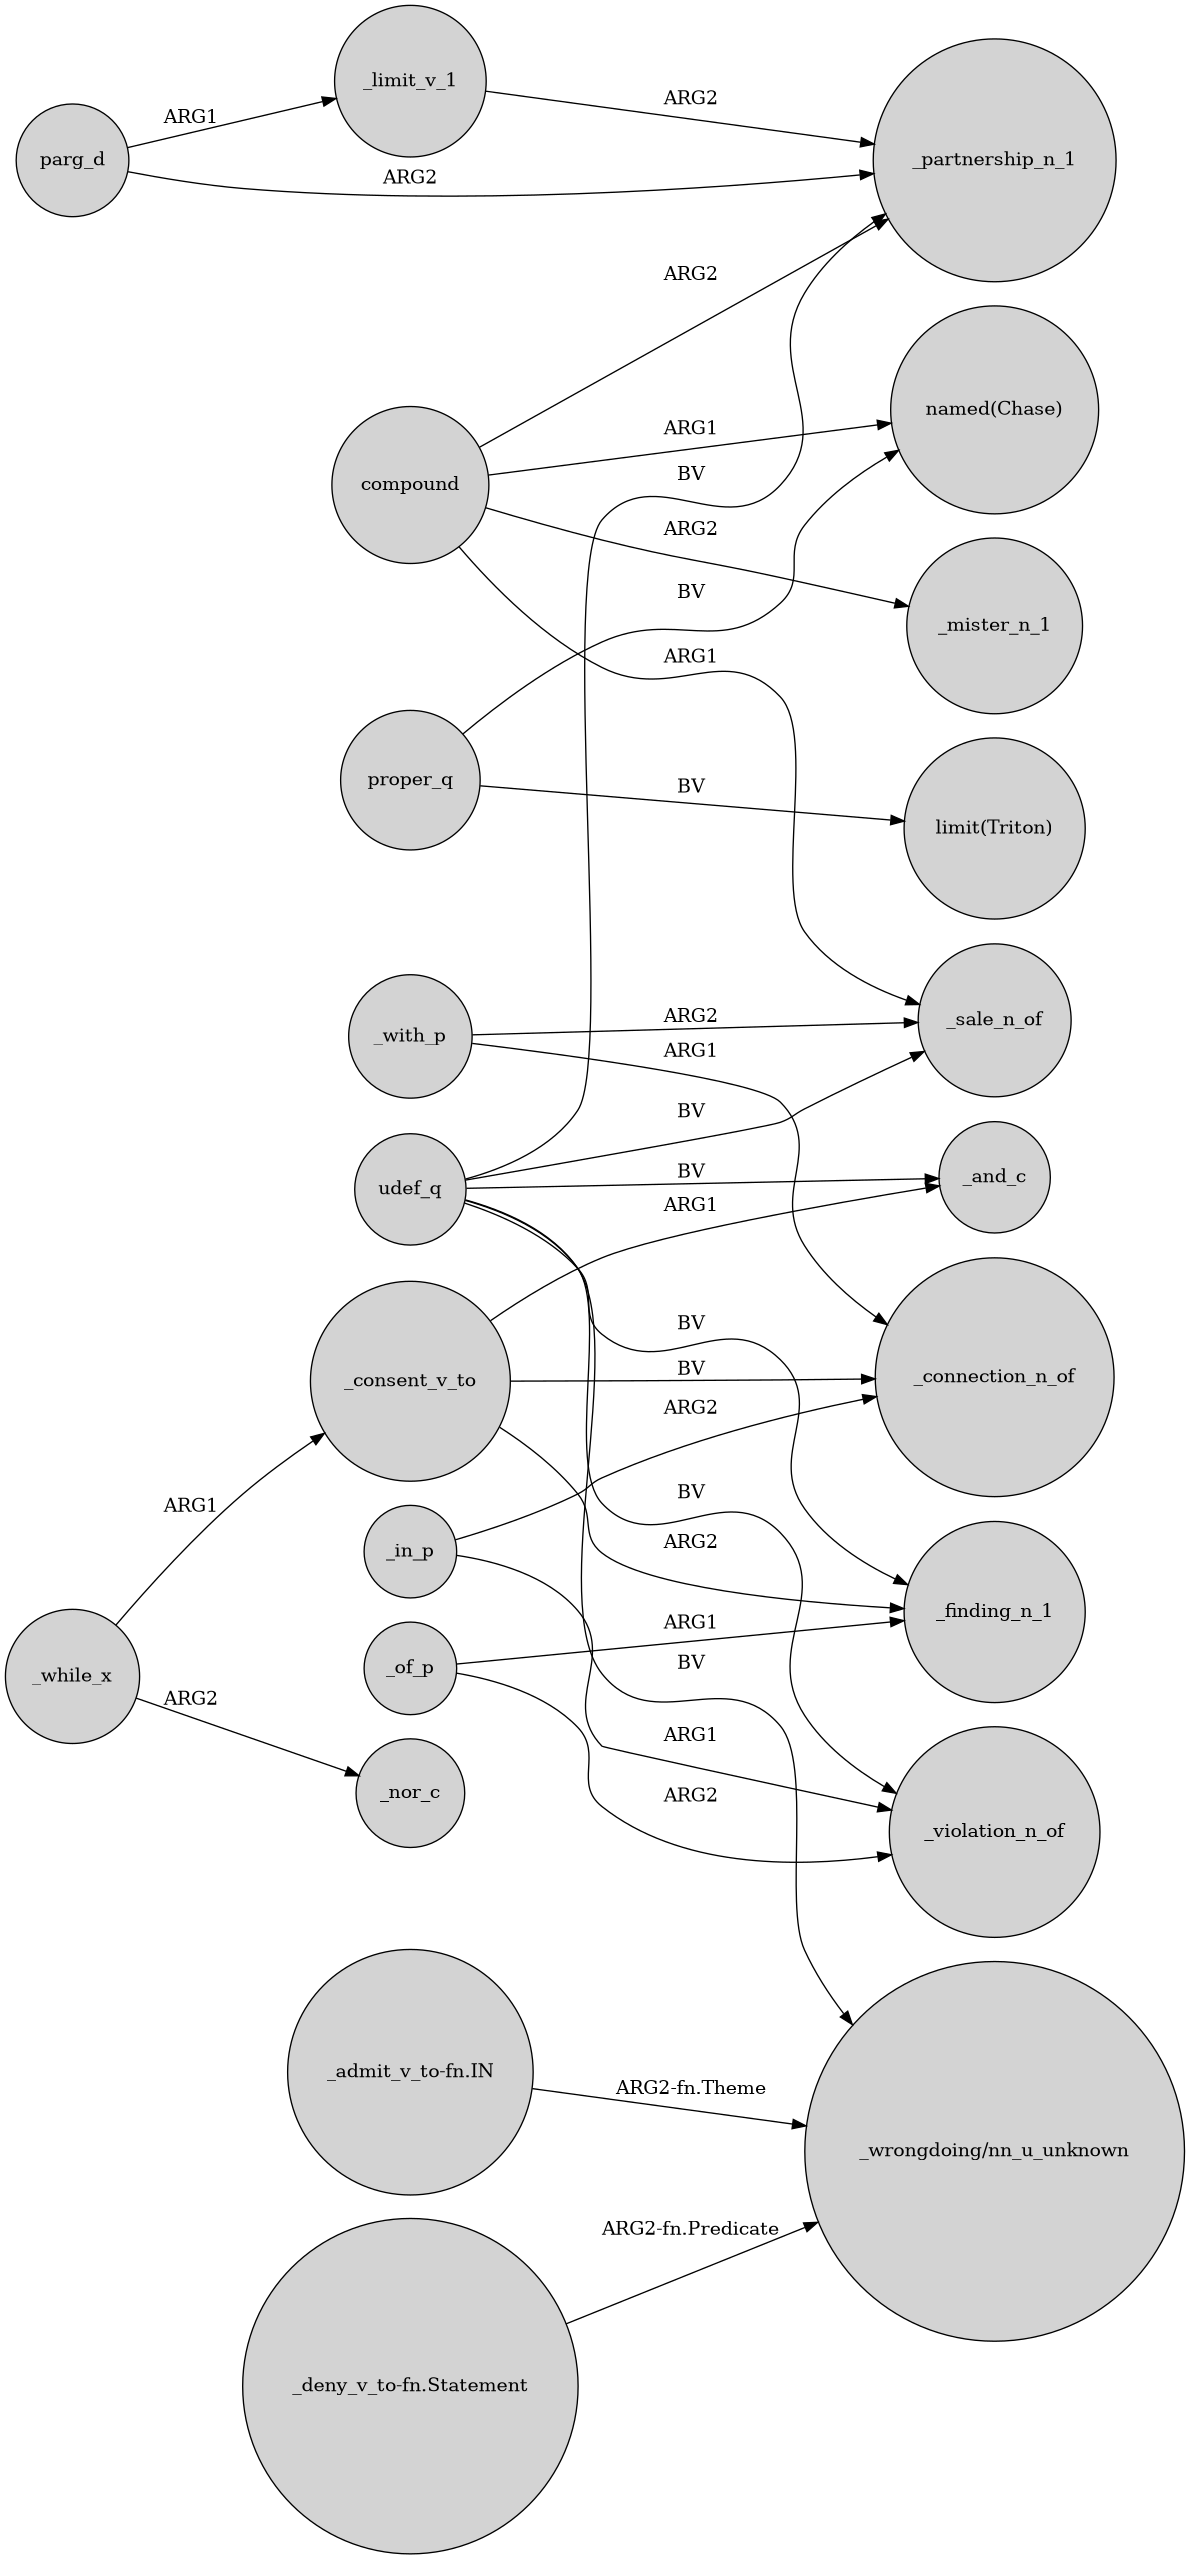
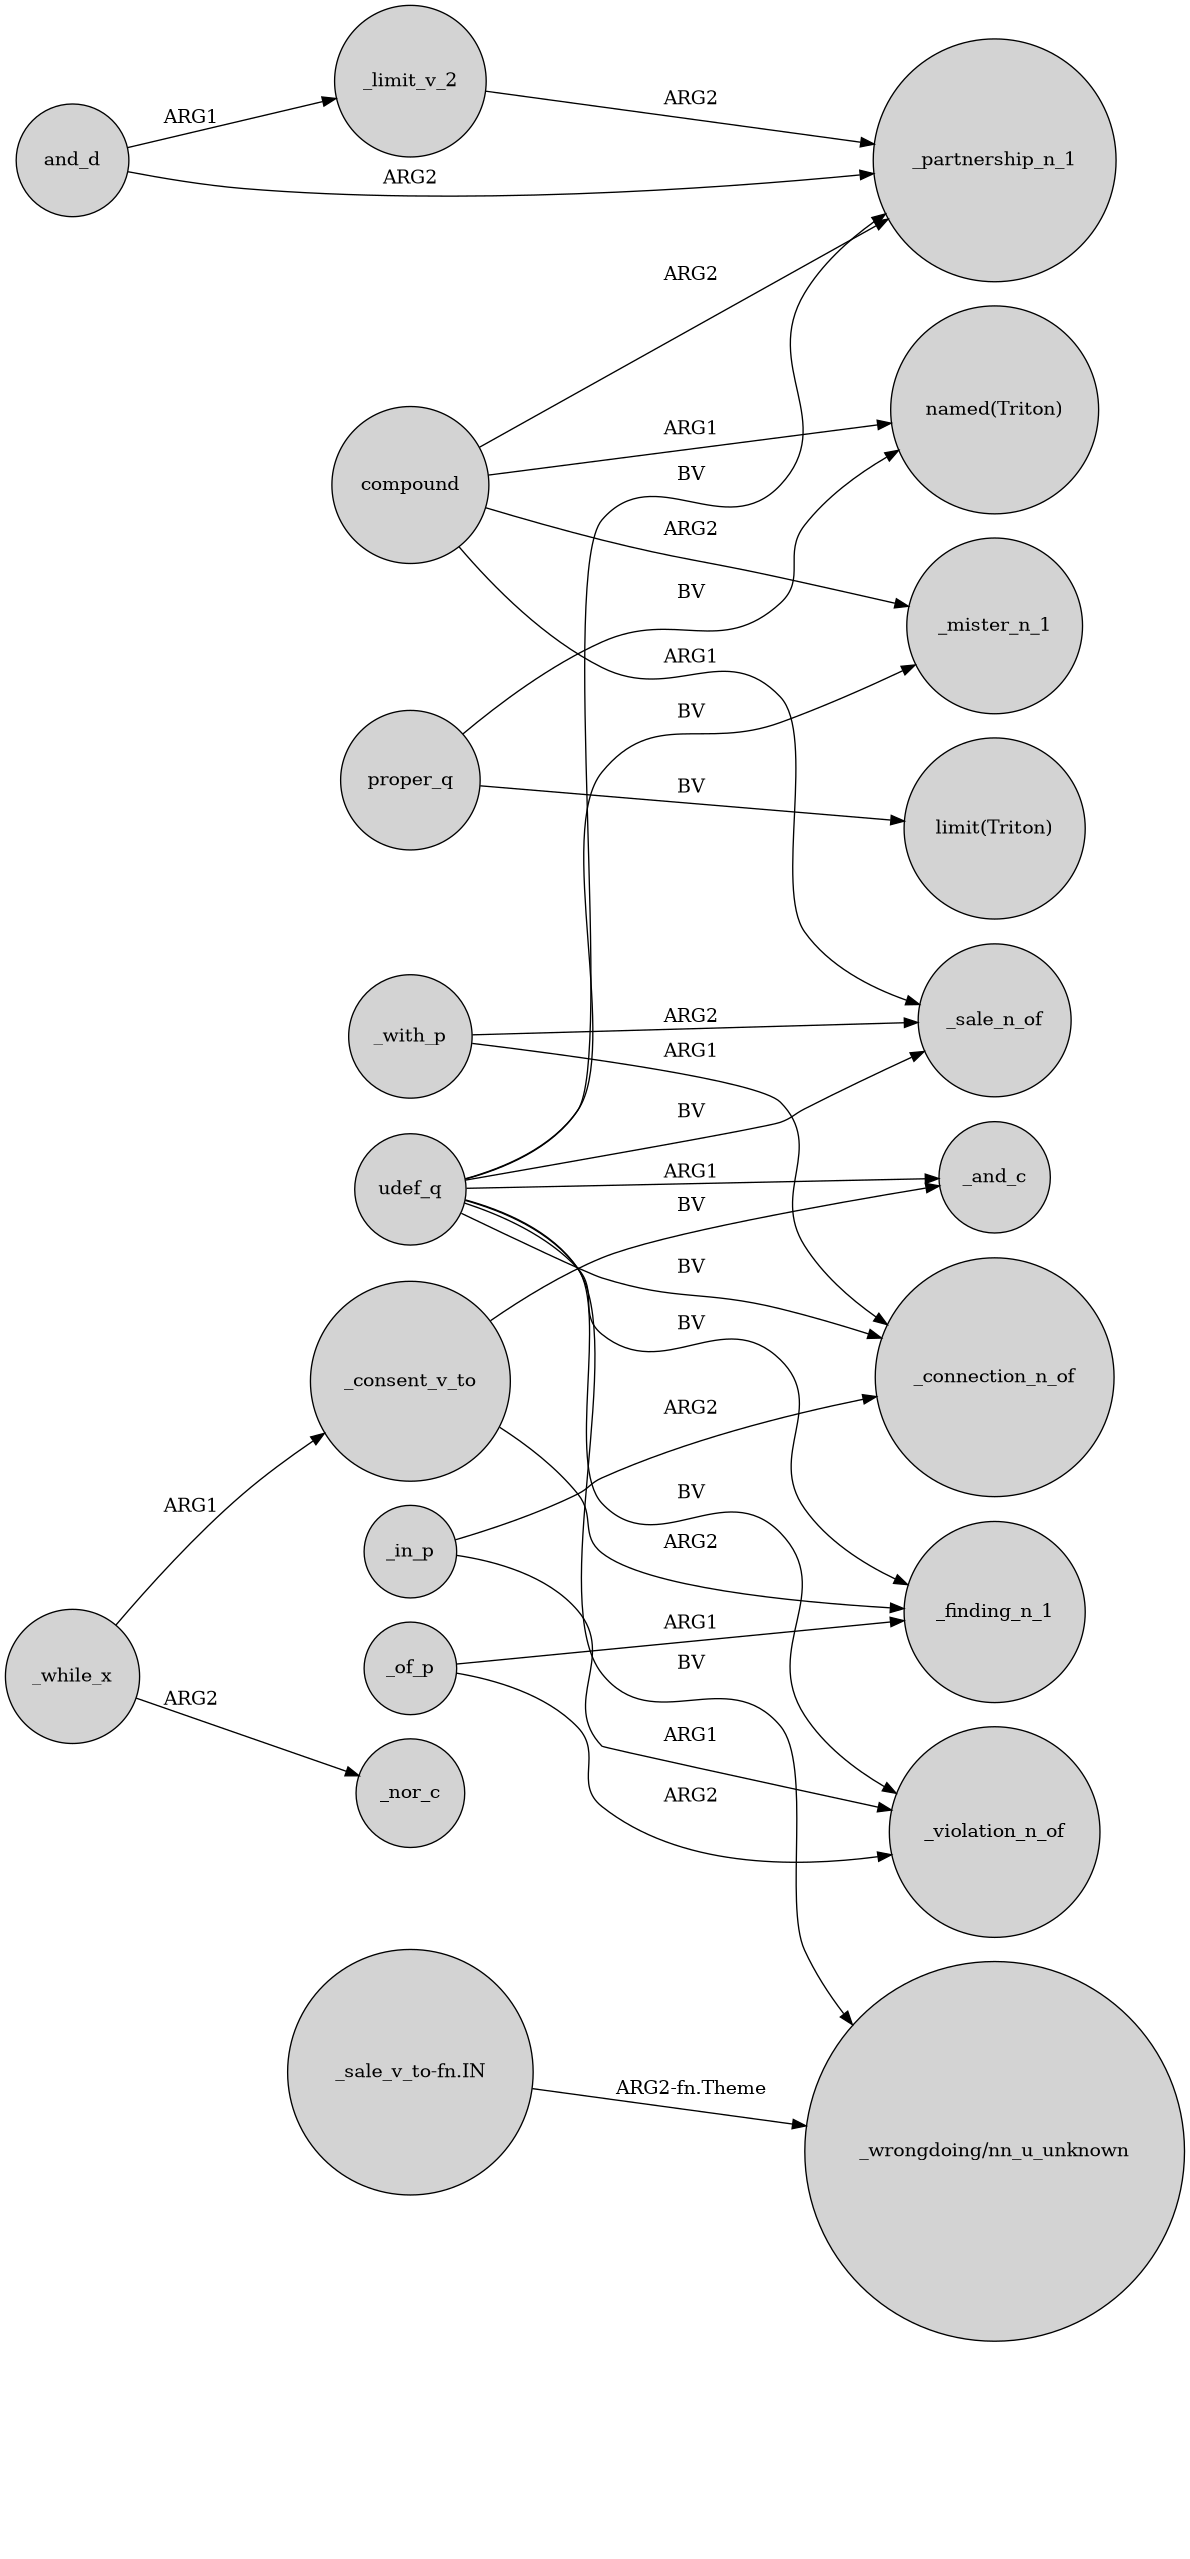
node "_limit_v_1": label "_limit_v_1" -> "_limit_v_2"
node "parg_d": label "parg_d" -> "and_d"
node "named(Chase)": label "named(Chase)" -> "named(Triton)"
edge "udef_q" -> "_mister_n_1": added, label "BV"
edge "udef_q" -> "_and_c": label "BV" -> "ARG1"
edge "_consent_v_to" -> "_and_c": label "ARG1" -> "BV"
edge "_consent_v_to" -> "_connection_n_of": now "udef_q" -> "_connection_n_of"
node "_admit_v_to-fn.IN": label "_admit_v_to-fn.IN" -> "_sale_v_to-fn.IN"
node "_deny_v_to-fn.Statement": removed
